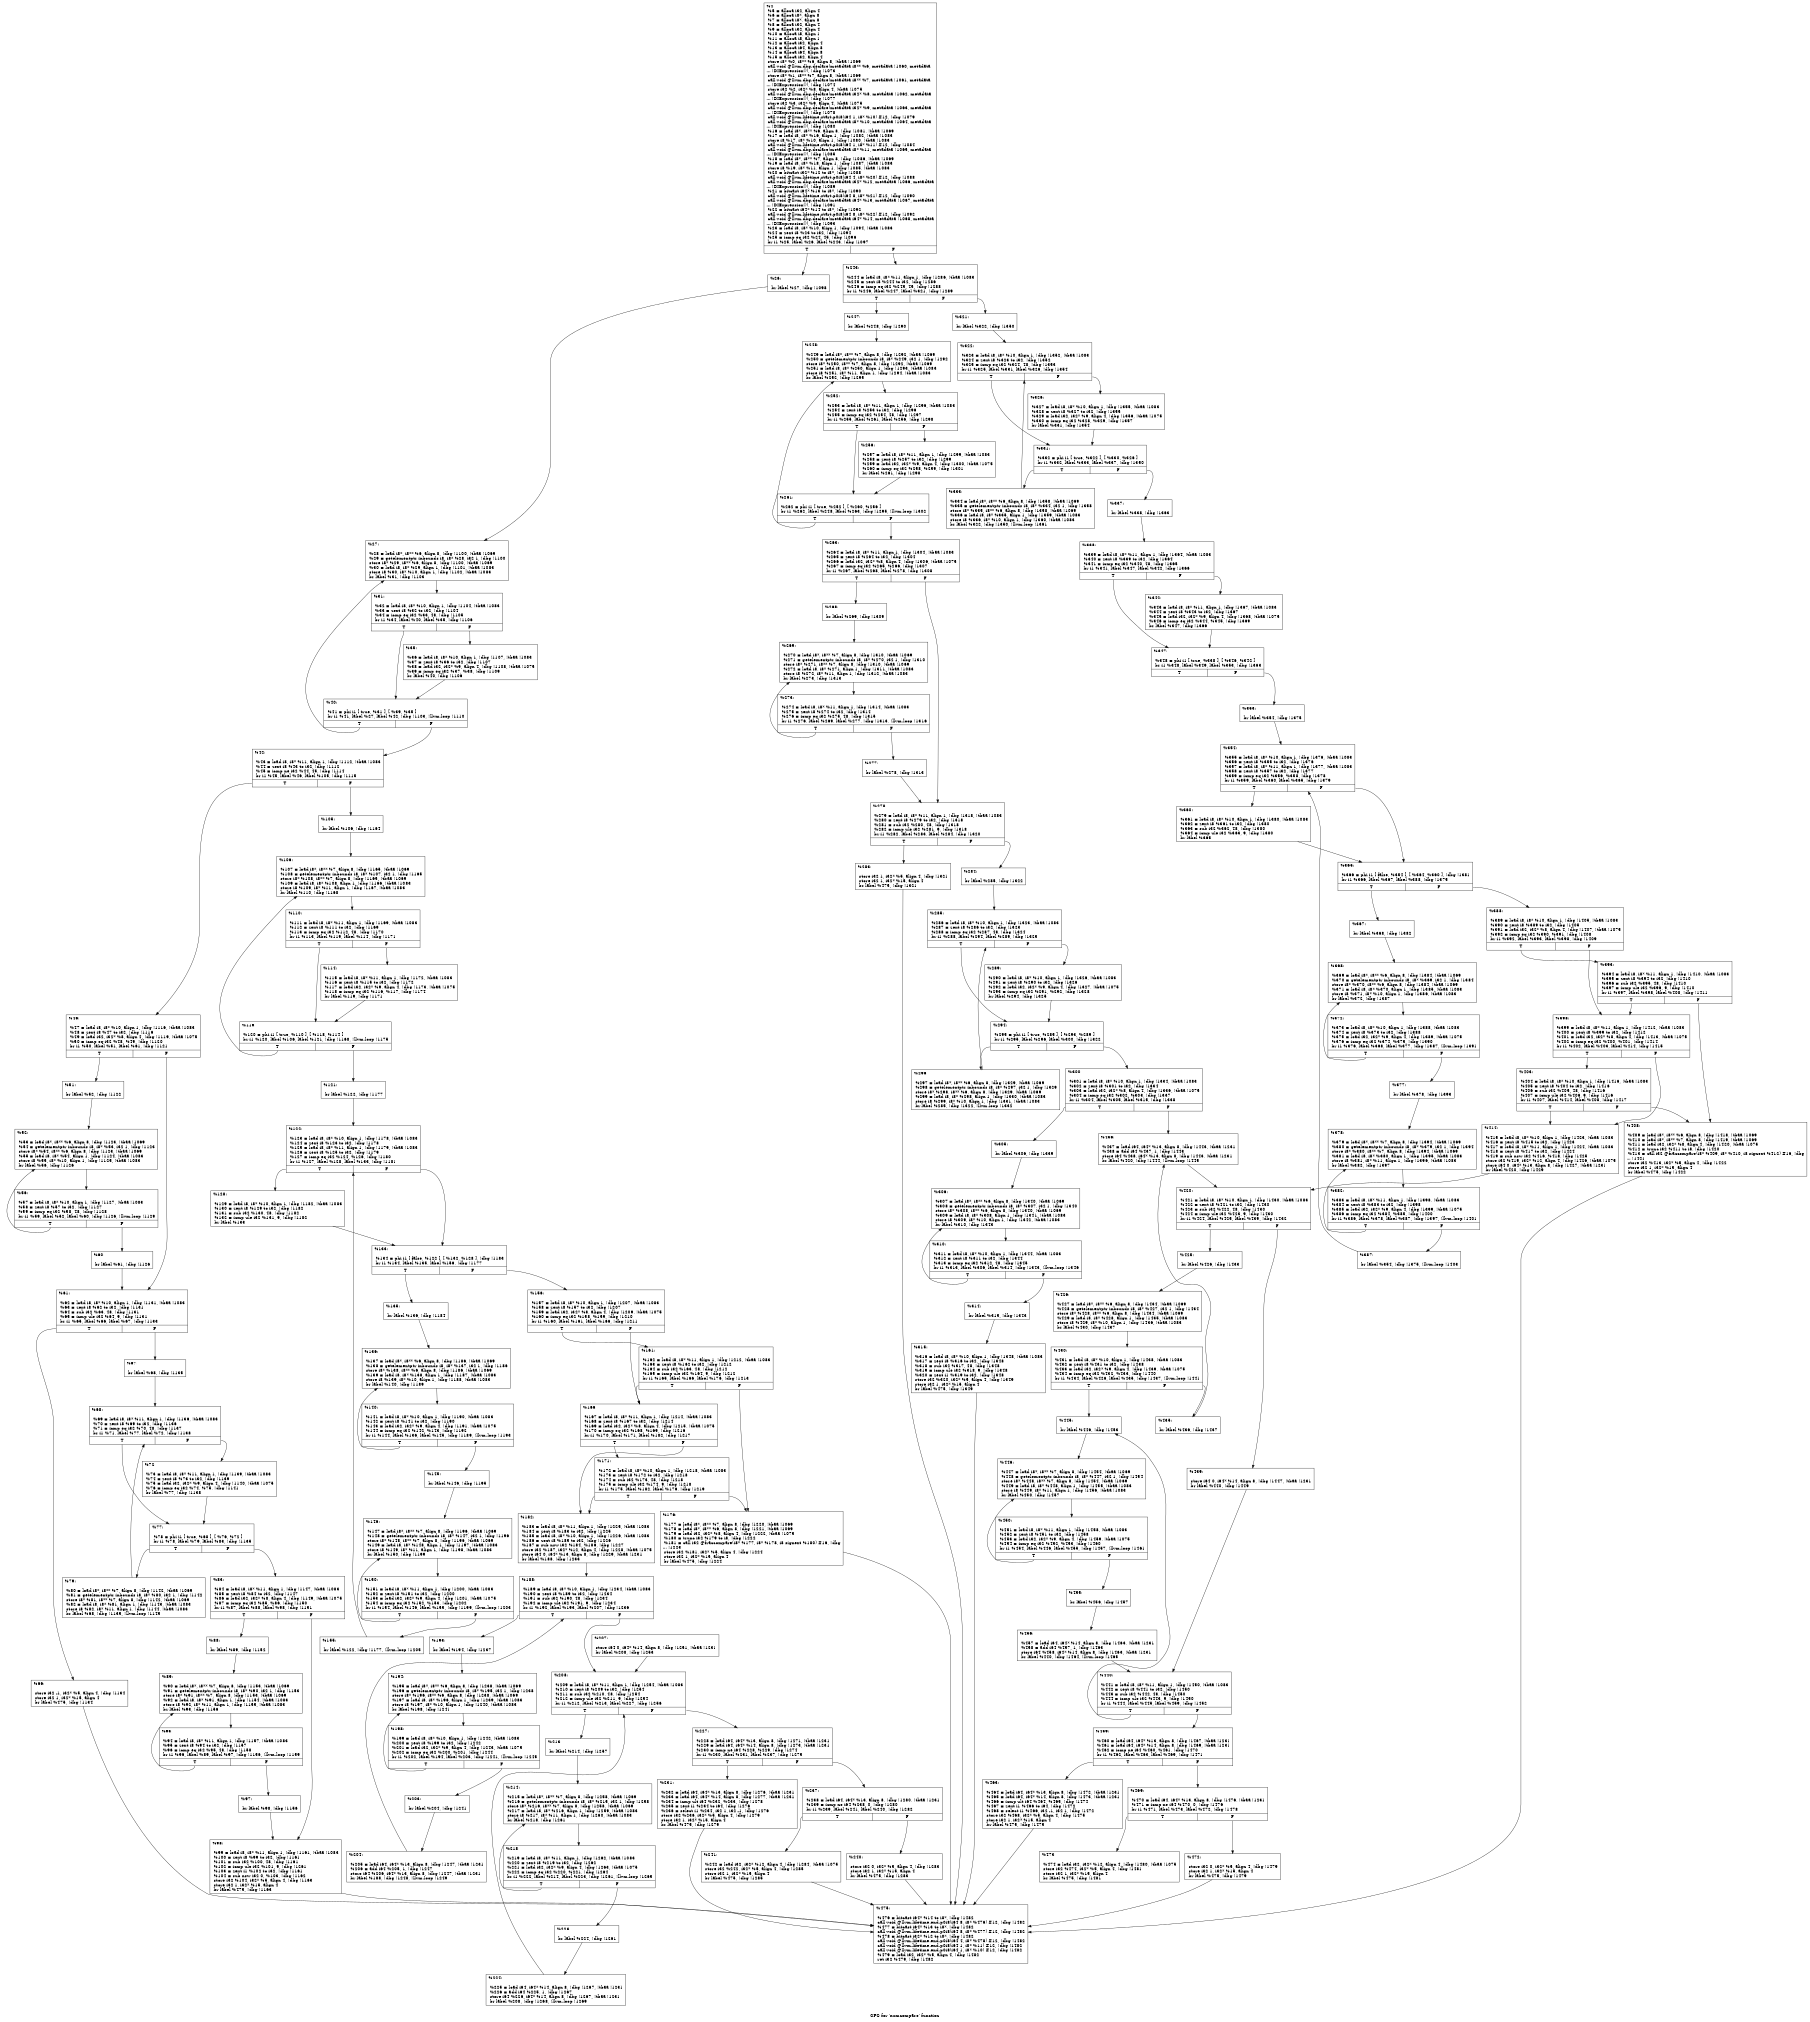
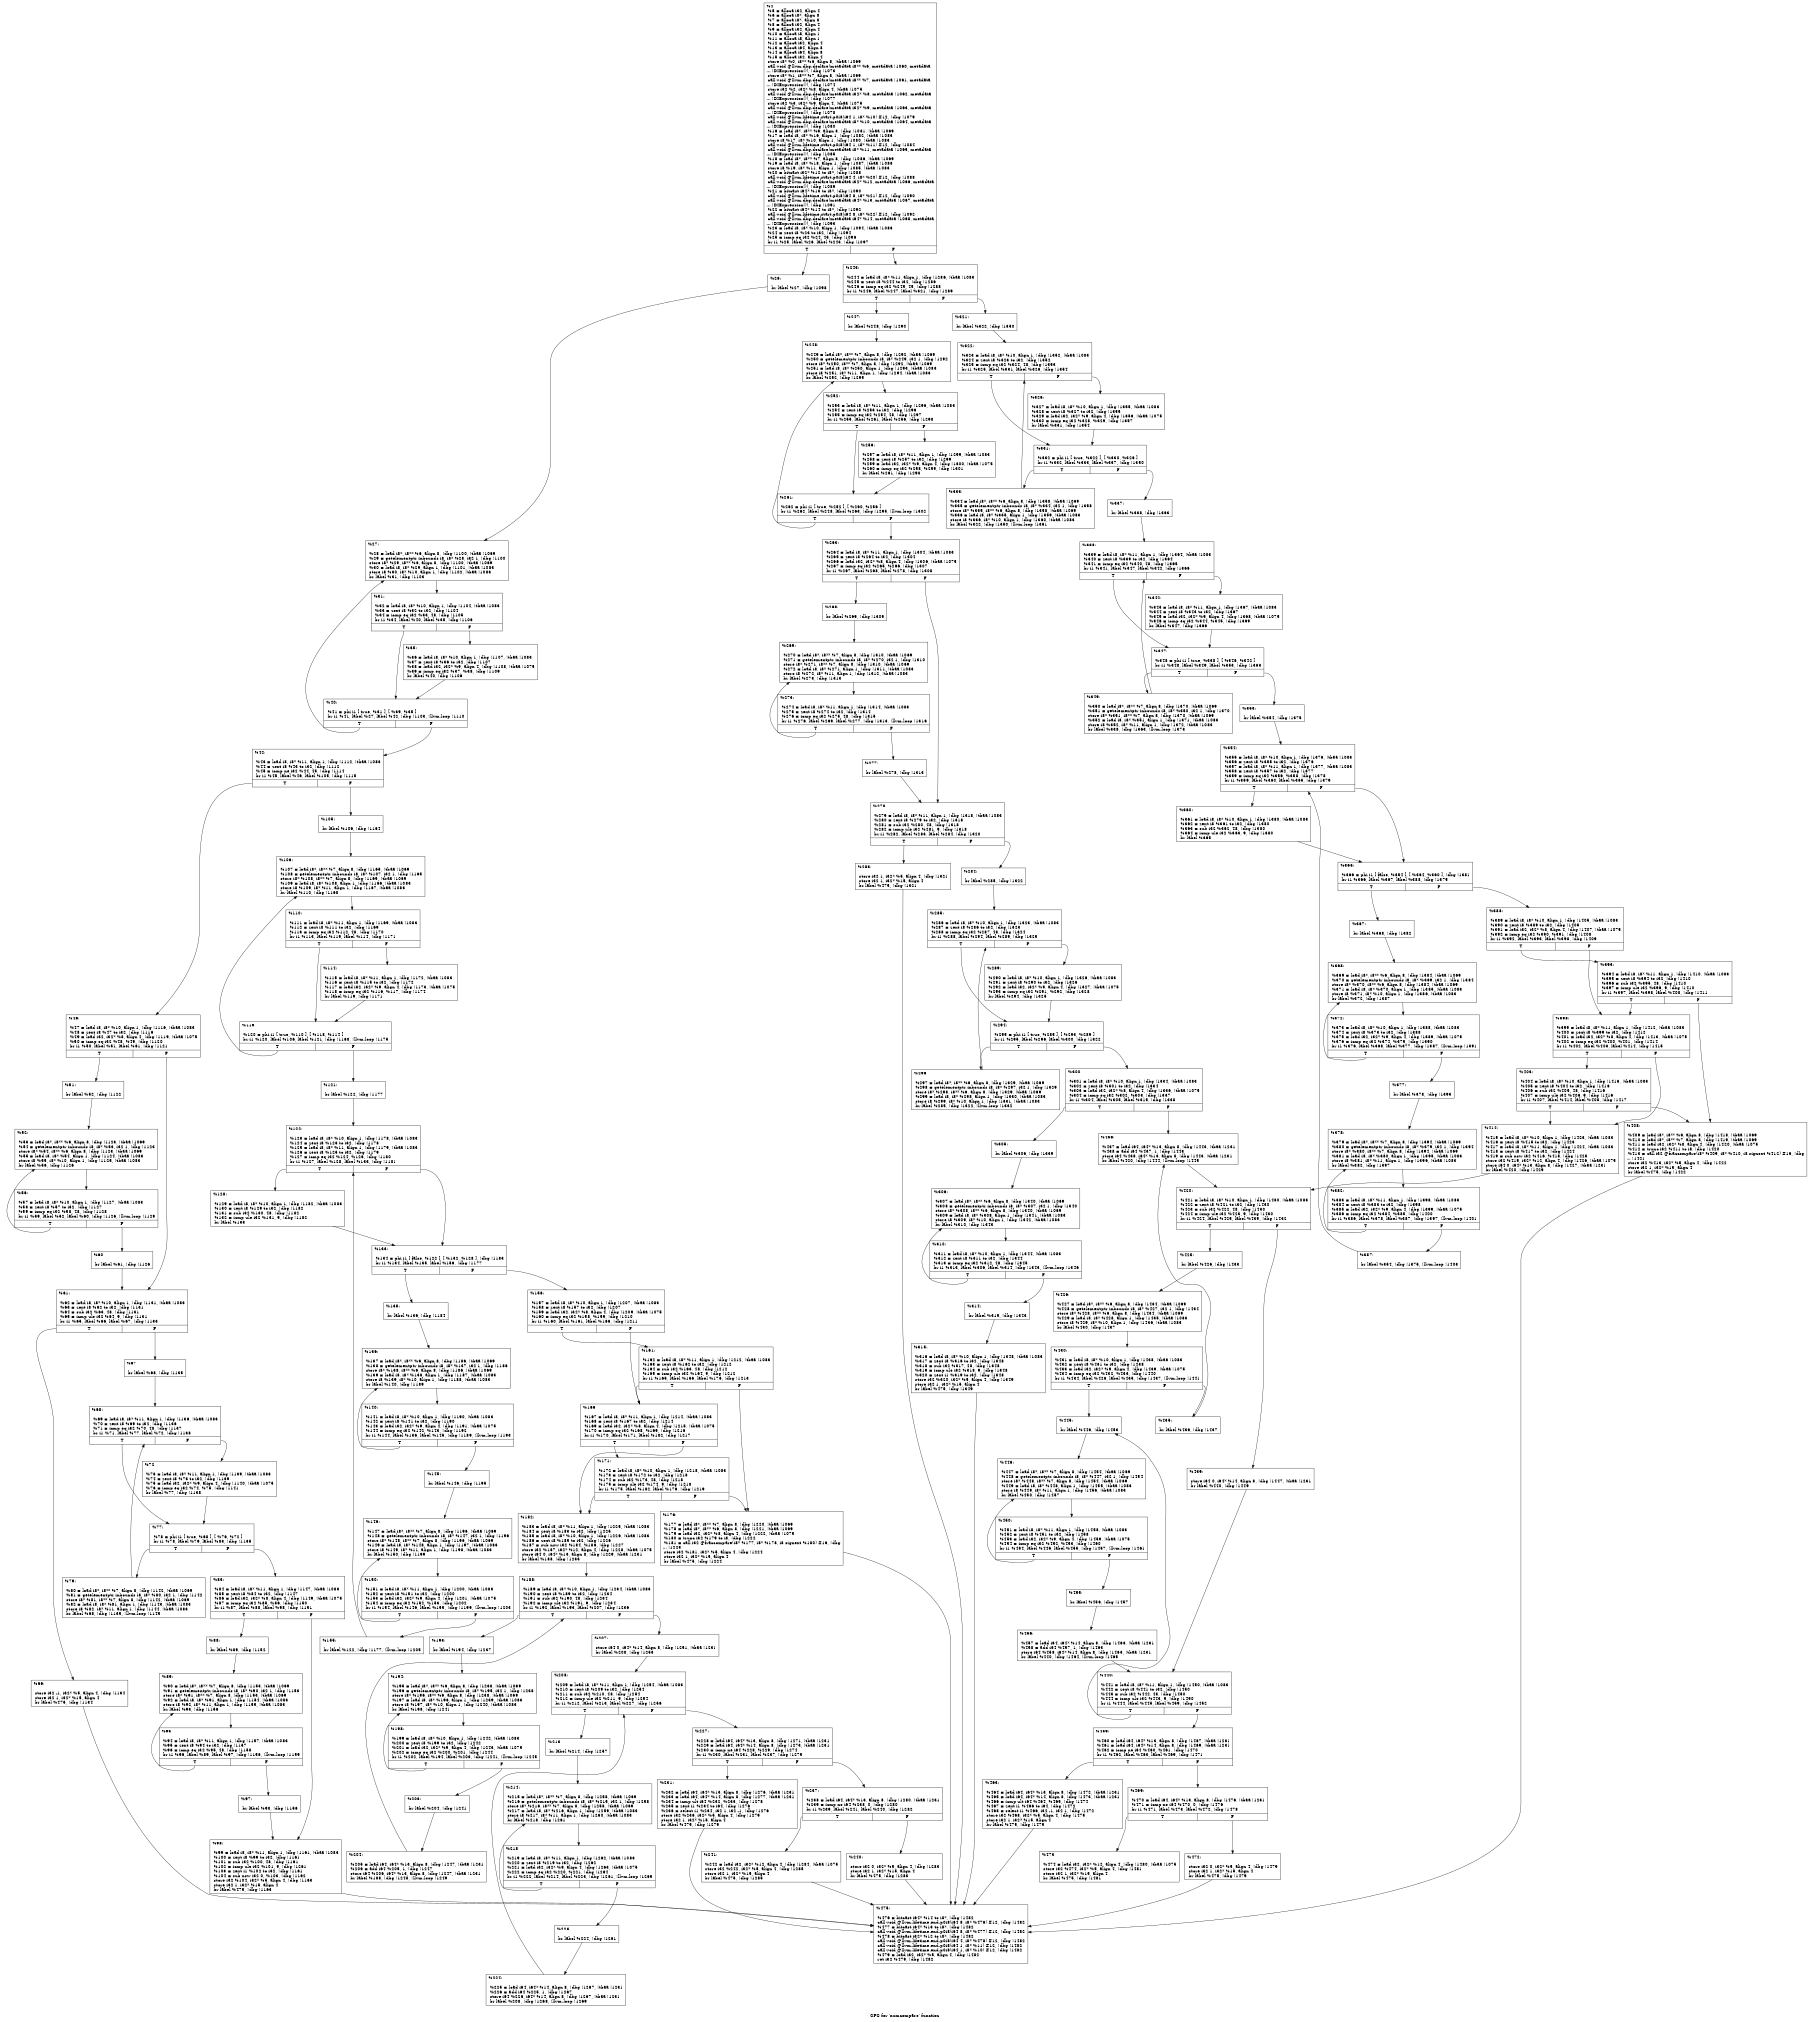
node "%349:": added
edge "%188:" -> "%208:": now "%188:" -> "%207:"
